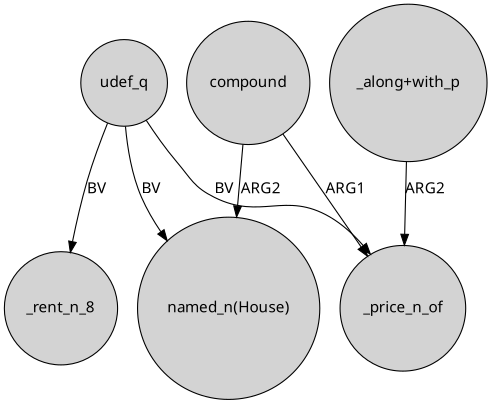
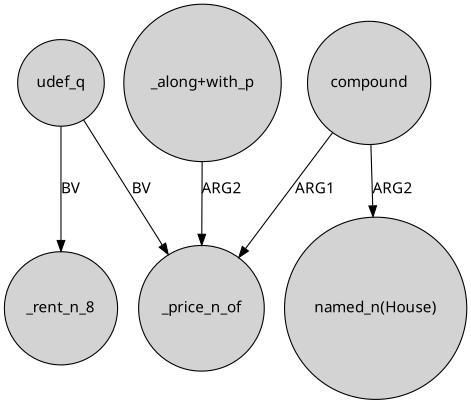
edge "udef_q" -> "named_n(House)": removed, label "BV"
